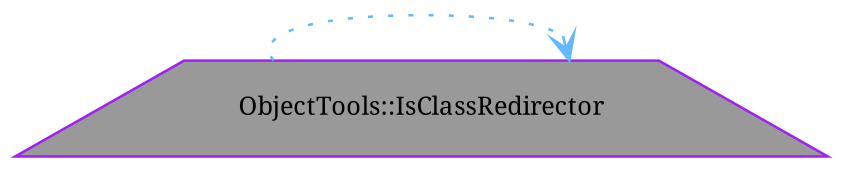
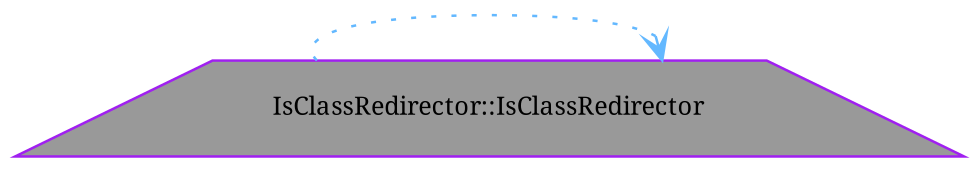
node "ObjectTools::IsClassRedirector": label "ObjectTools::IsClassRedirector" -> "IsClassRedirector::IsClassRedirector"
